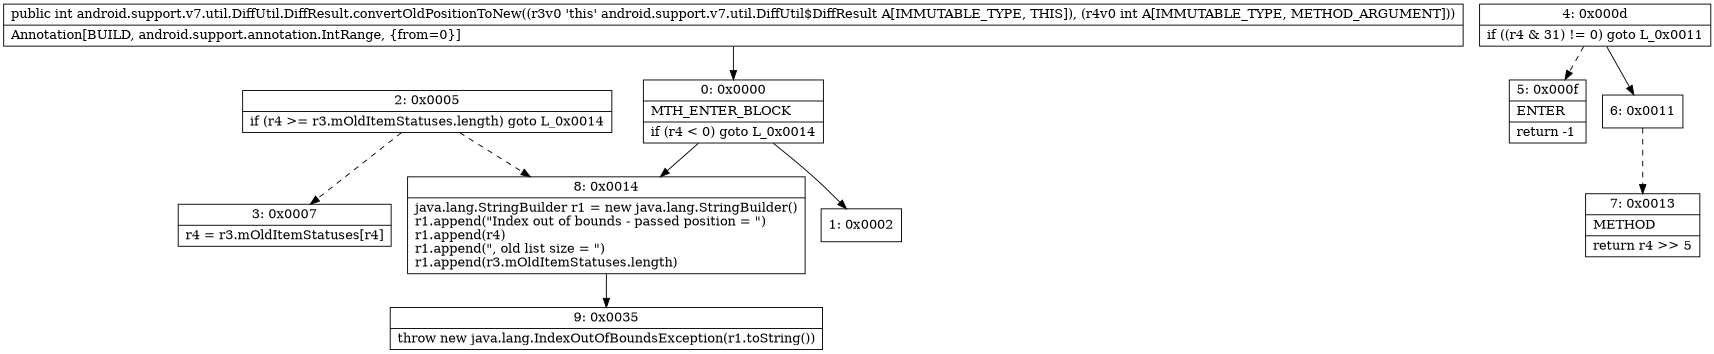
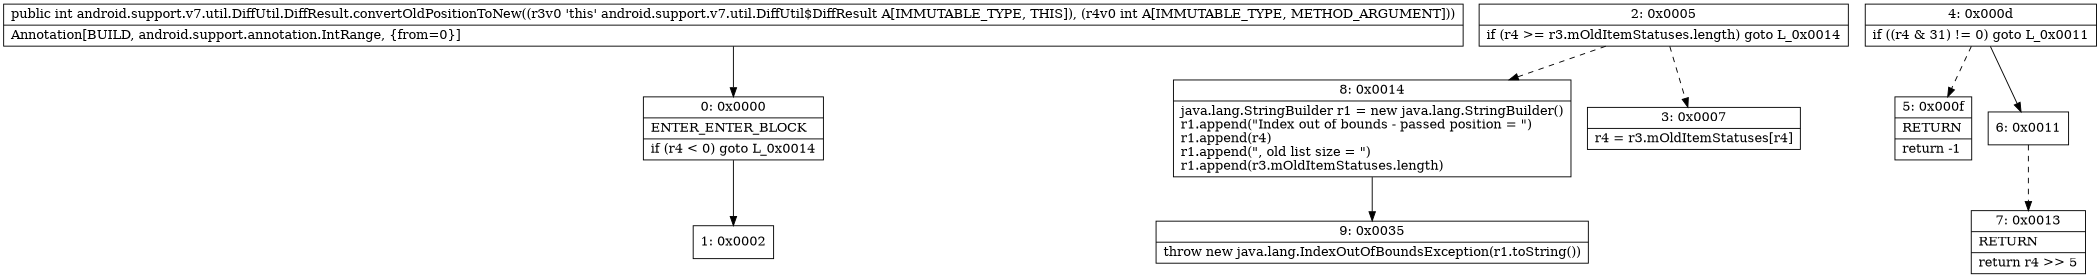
node "0: 0x0000": text "MTH_ENTER_BLOCK" -> "ENTER_ENTER_BLOCK"
node "5: 0x000f": text "ENTER" -> "RETURN"
edge "0: 0x0000" -> "8: 0x0014": removed
node "7: 0x0013": text "METHOD" -> "RETURN"
